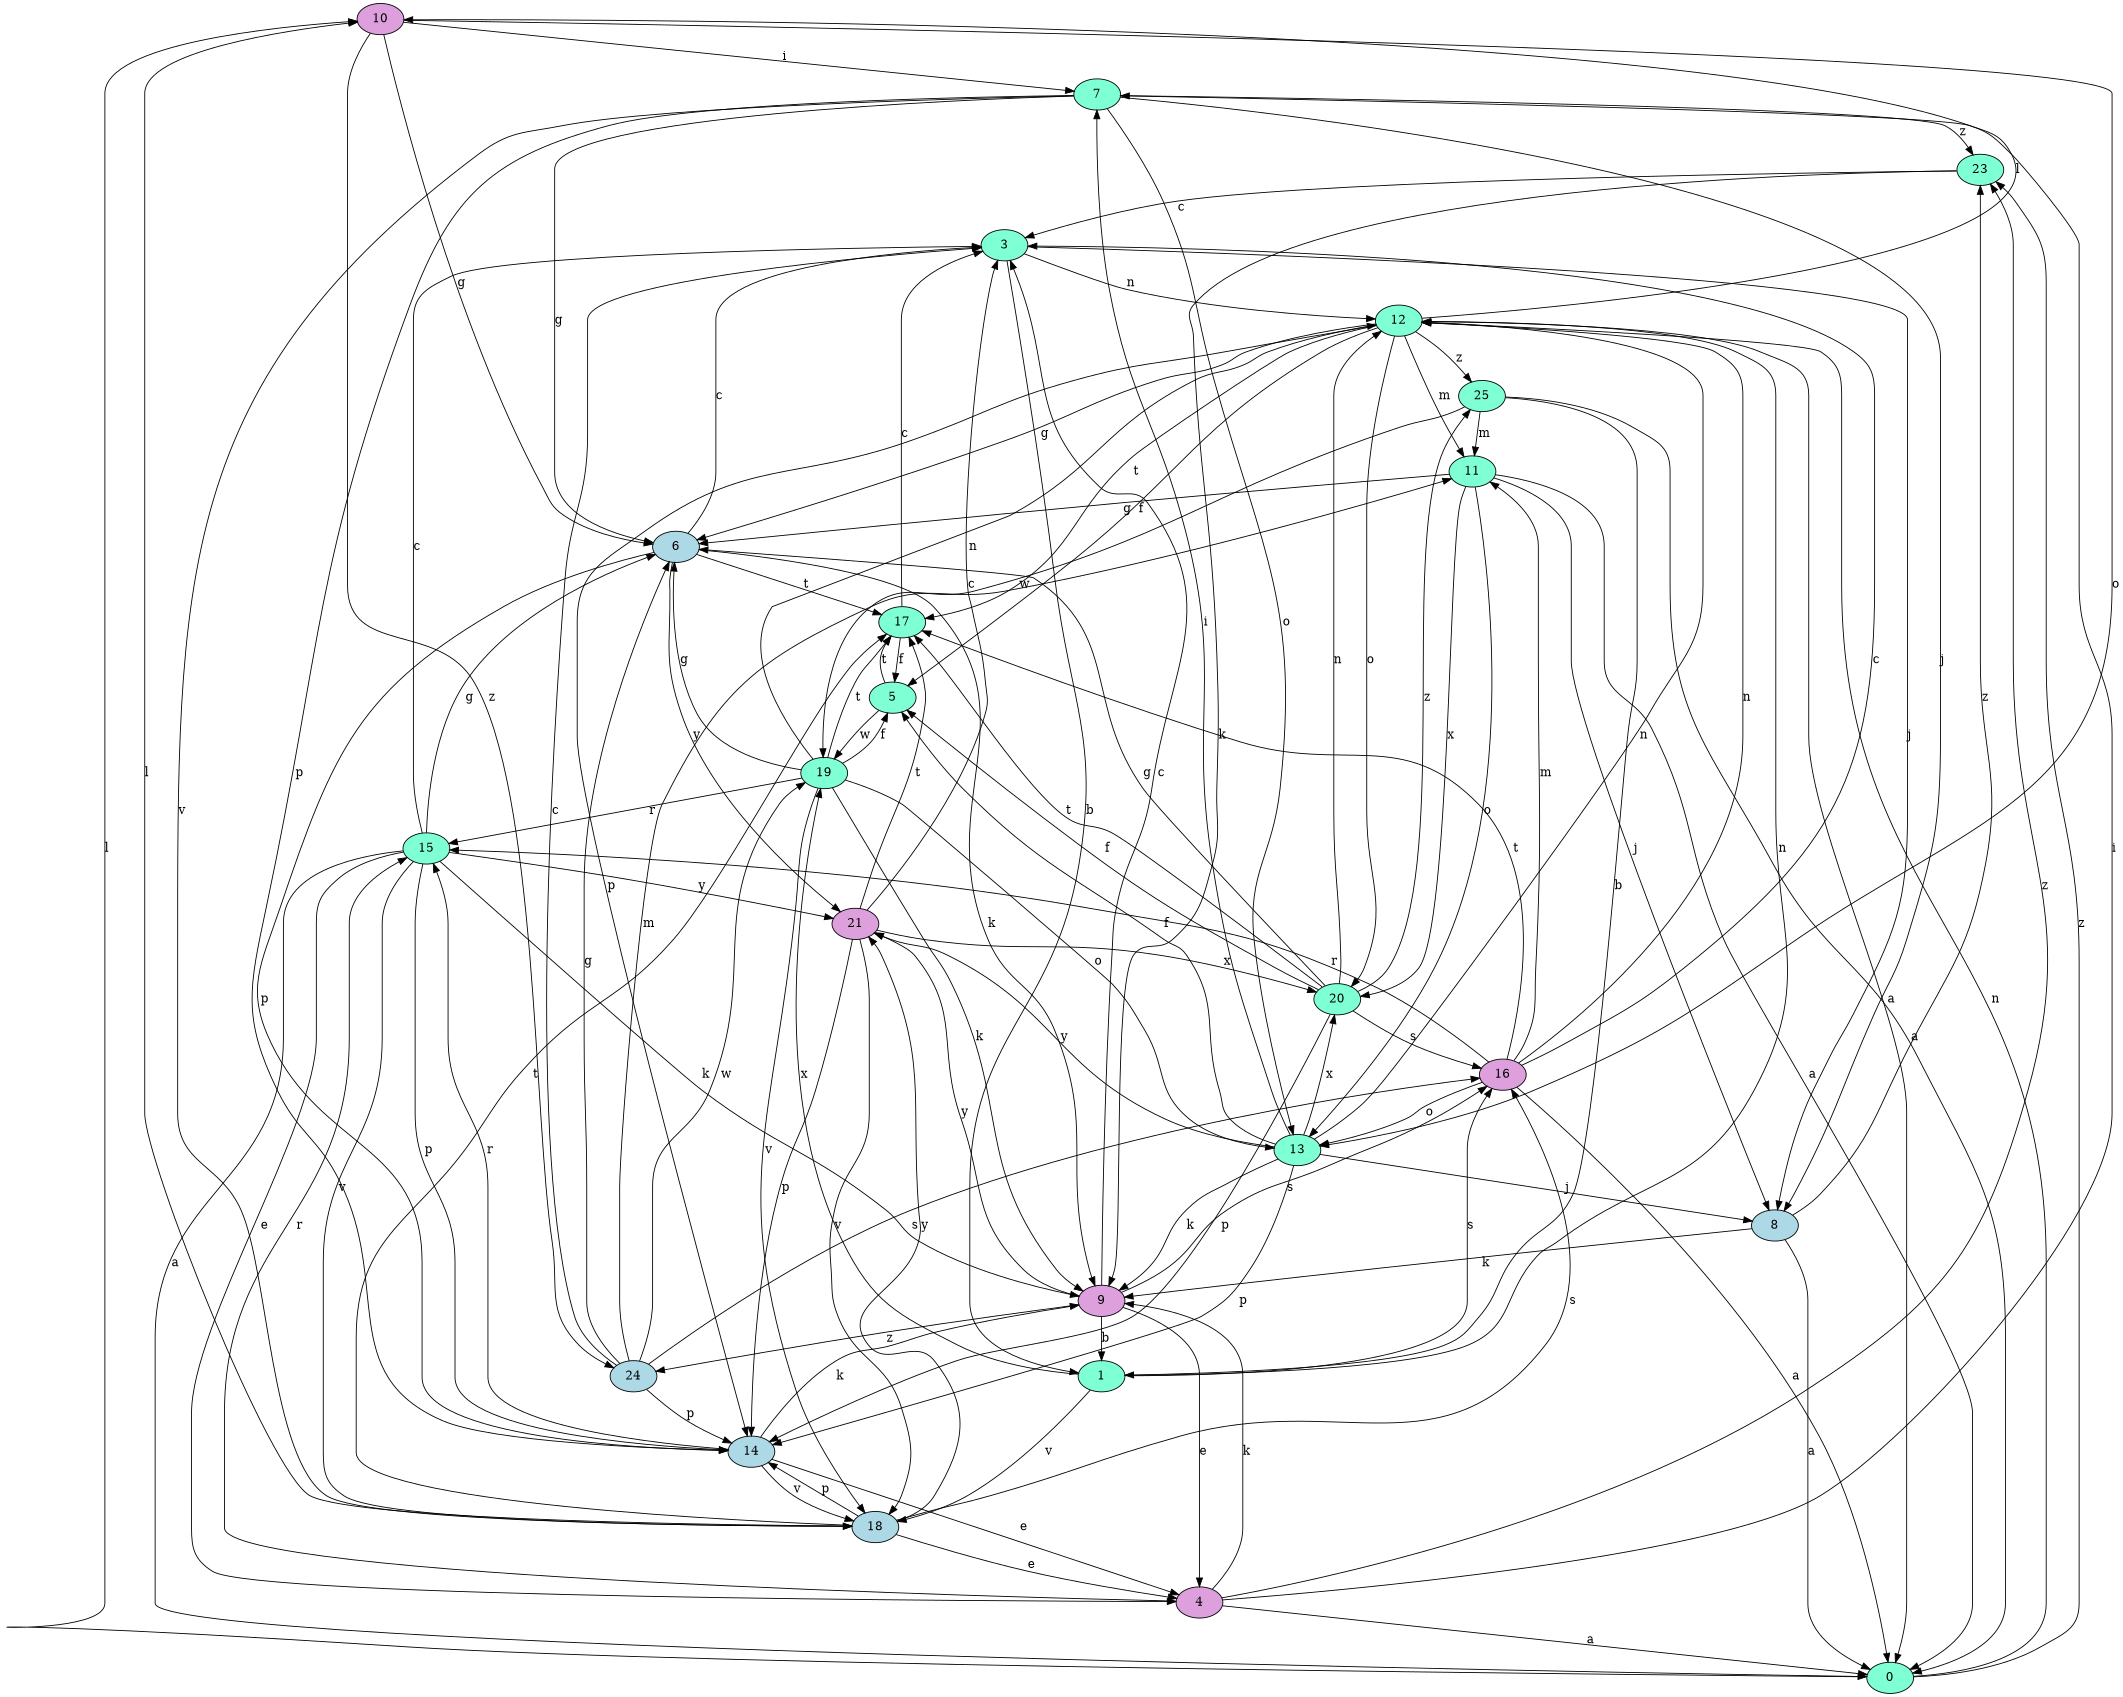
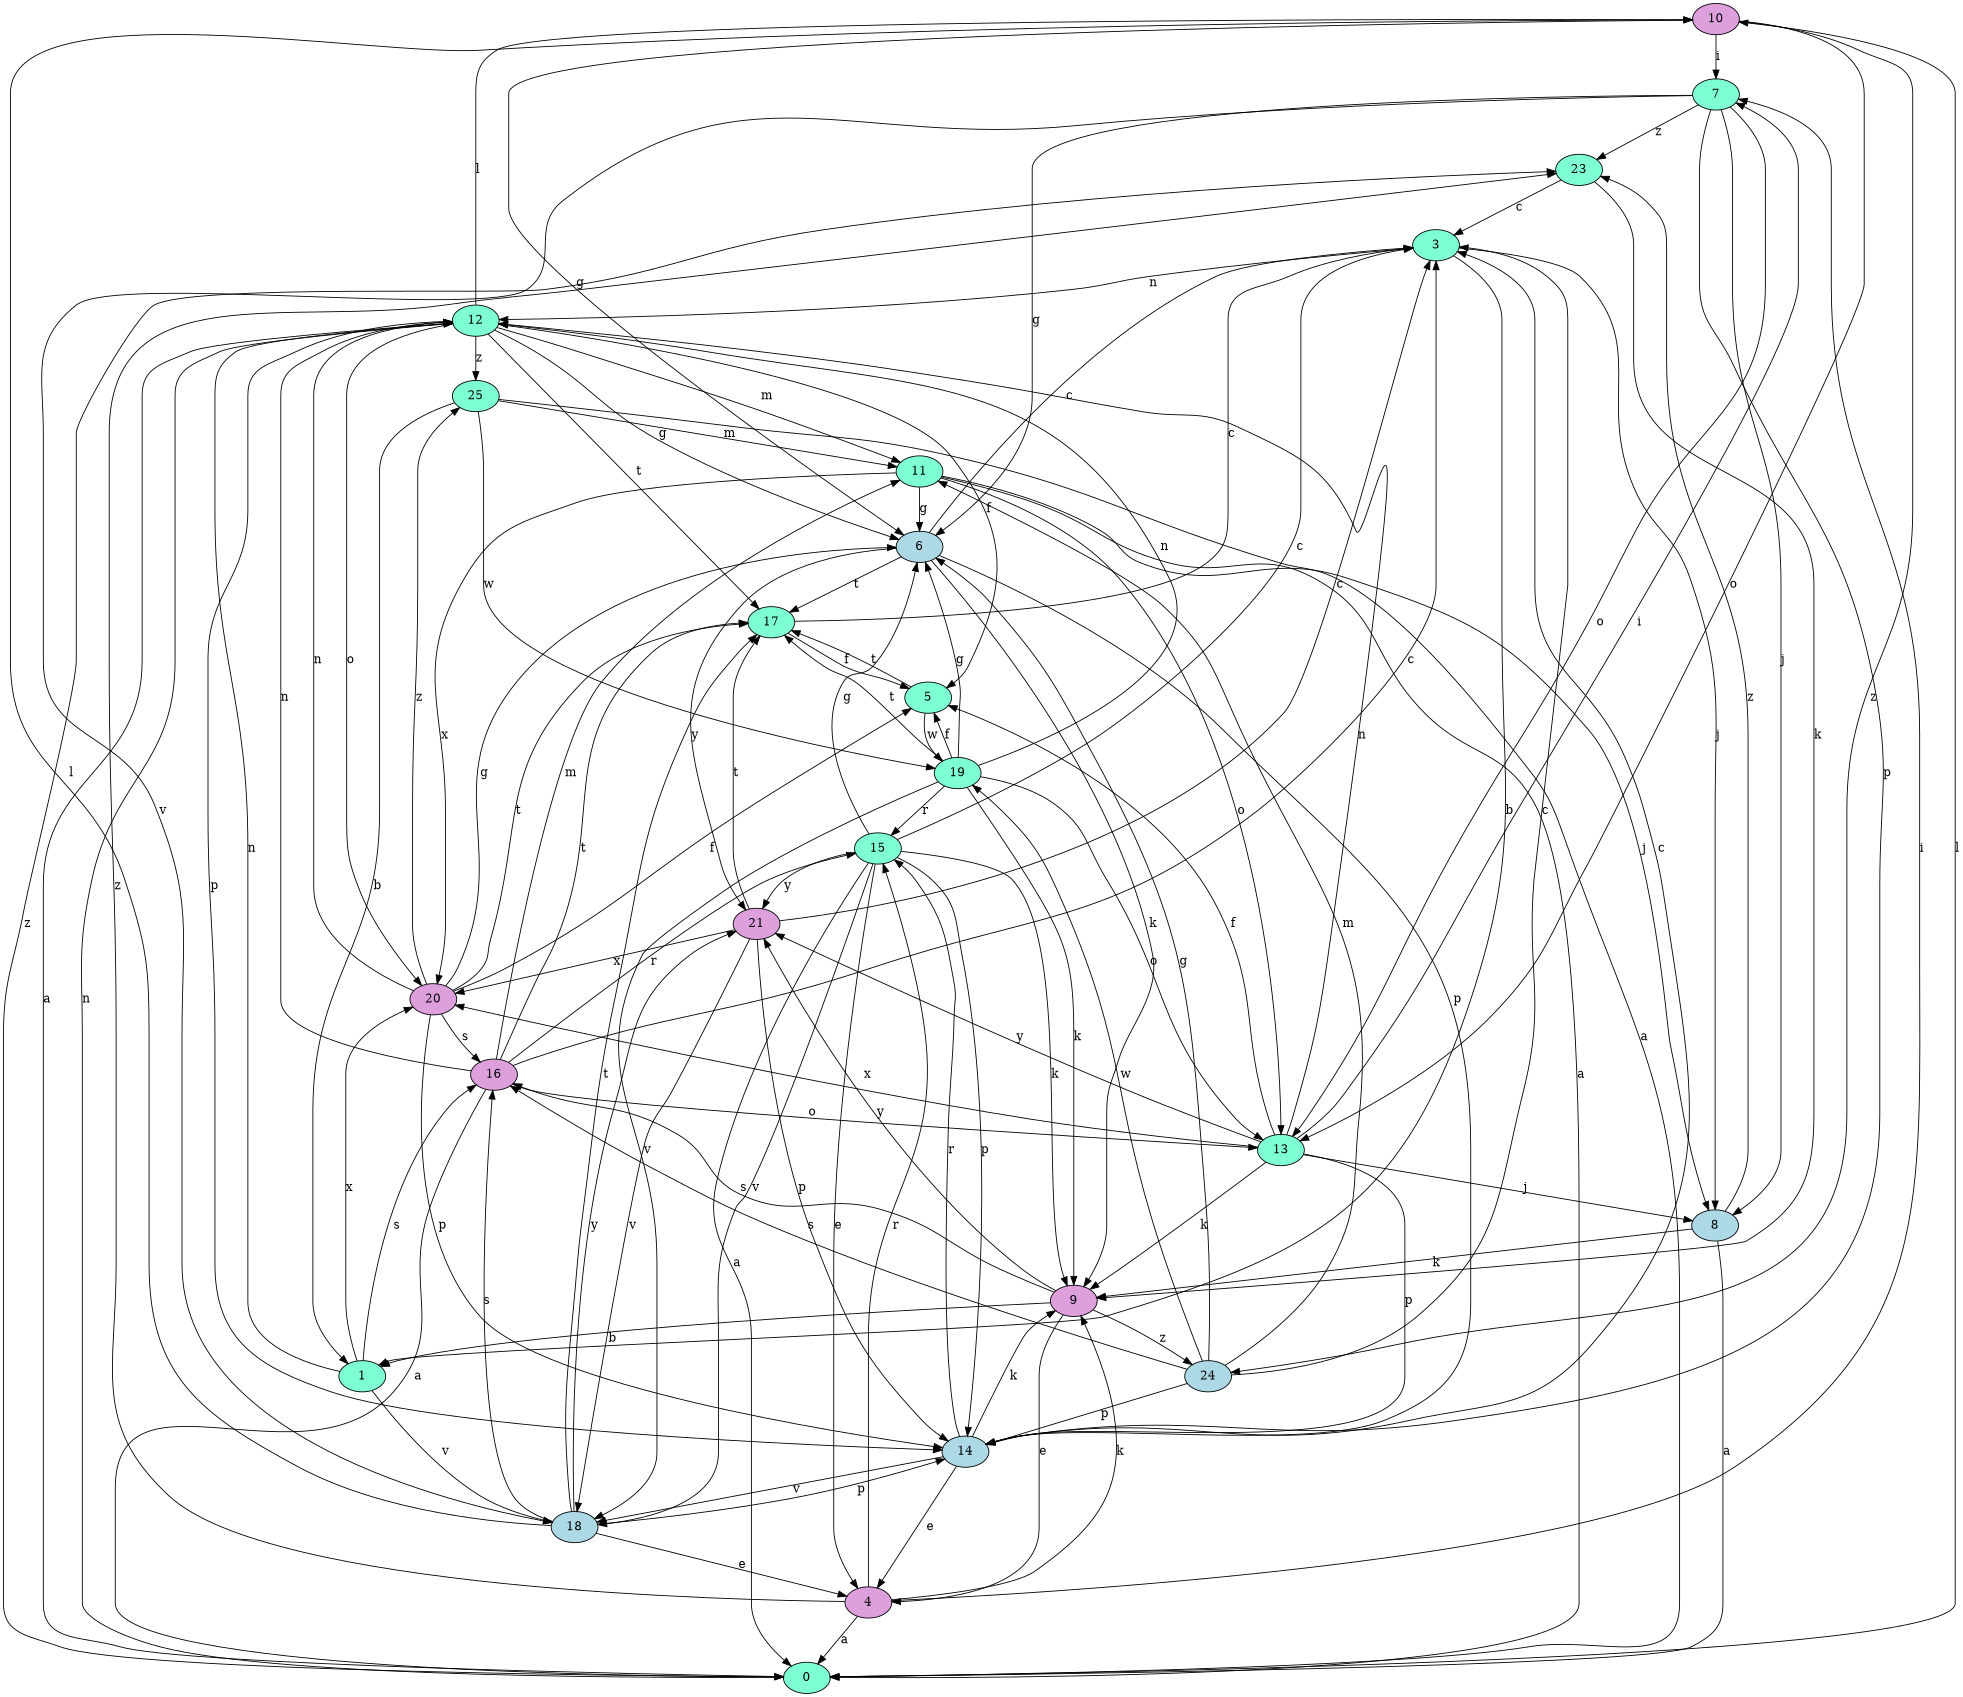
edge "9" -> "3": now "14" -> "3"
node "20": fillcolor aquamarine -> plum
edge "1" -> "19": now "1" -> "20"
